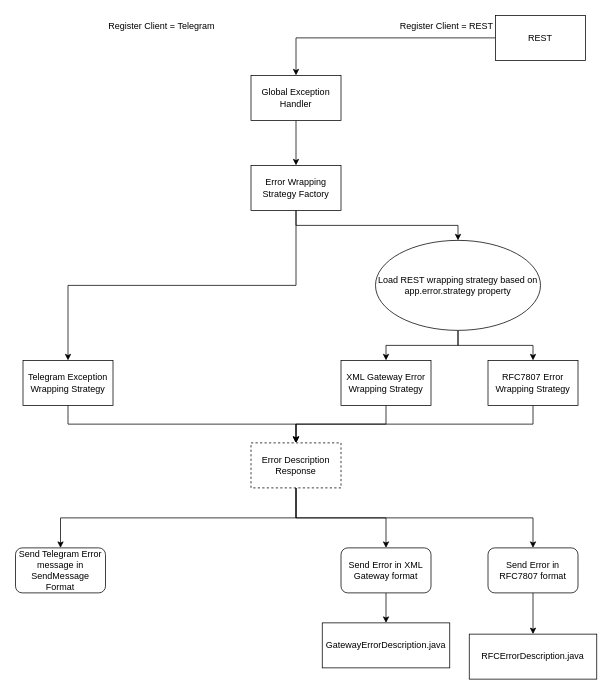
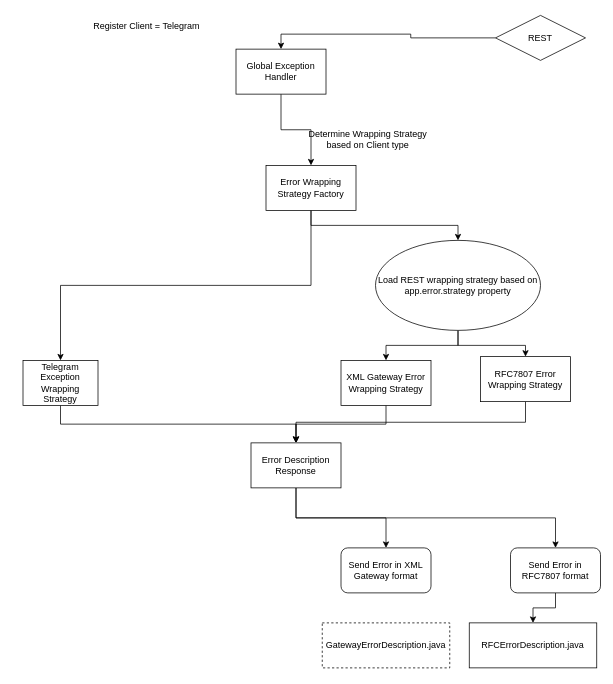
node "Register Client = Telegram": moved (162, 27) -> (147, 27)
node "Register Client = REST": removed
node "REST": shape rectangle -> diamond
node "Global Exception Handler": moved (296, 98) -> (281, 72)
node "Determine Wrapping Strategy based on Client type": added
node "Error Wrapping Strategy Factory": moved (296, 188) -> (311, 188)
node "Telegram Exception Wrapping Strategy": size 90x45 -> 75x45
node "RFC7807 Error Wrapping Strategy": moved (533, 383) -> (525, 379)
node "Error Description Response": style dashed -> solid
edge "Error Description Response" -> "Send Telegram Error message in SendMessage Format": removed
node "Send Telegram Error message in SendMessage Format": removed
node "Send Error in RFC7807 format": moved (533, 570) -> (555, 570)
edge "Send Error in XML Gateway format" -> "GatewayErrorDescription.java": removed
node "GatewayErrorDescription.java": style solid -> dashed
node "RFCErrorDescription.java": moved (533, 657) -> (533, 645)
